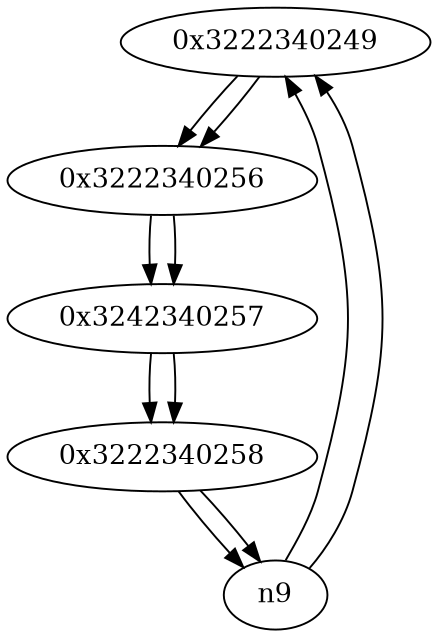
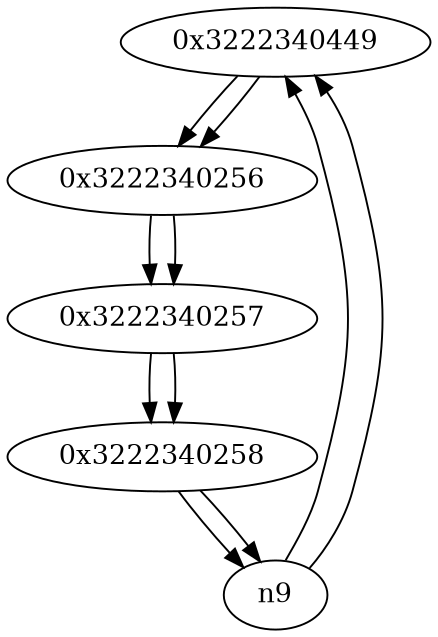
node "0x3222340249": label "0x3222340249" -> "0x3222340449"
node "0x3242340257": label "0x3242340257" -> "0x3222340257"
